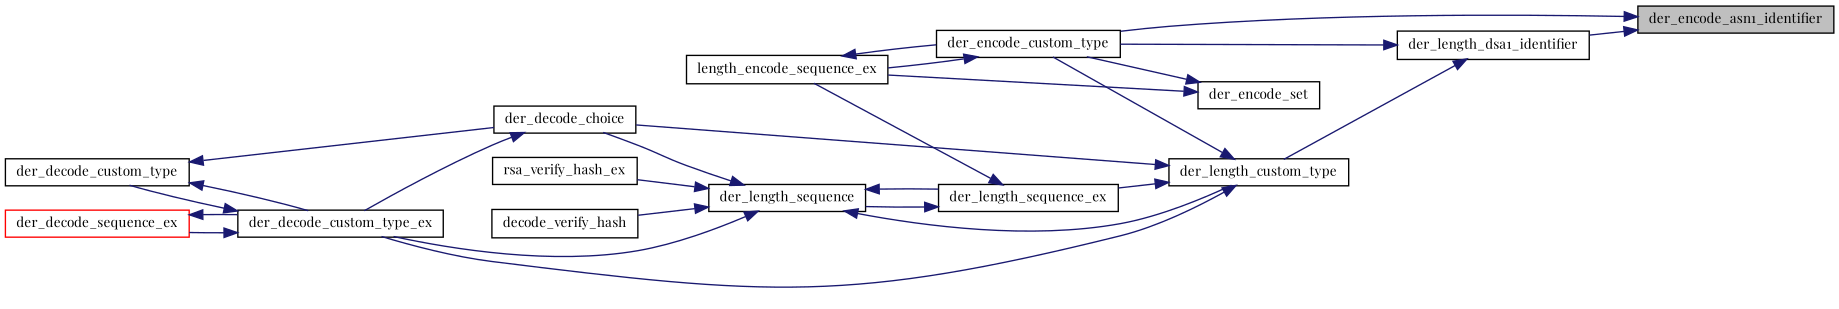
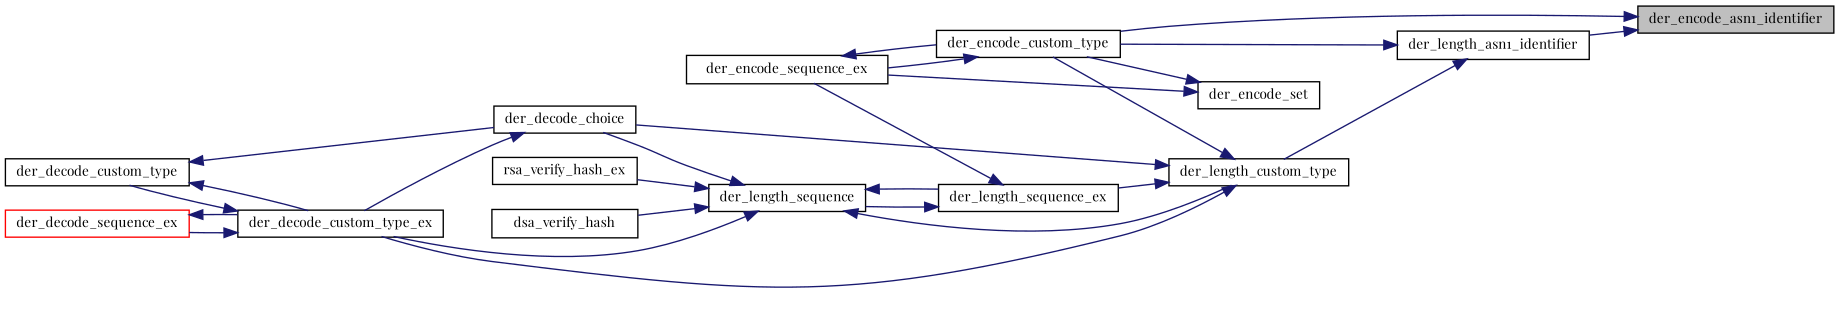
node "der_length_dsa1_identifier": label "der_length_dsa1_identifier" -> "der_length_asn1_identifier"
node "length_encode_sequence_ex": label "length_encode_sequence_ex" -> "der_encode_sequence_ex"
node "decode_verify_hash": label "decode_verify_hash" -> "dsa_verify_hash"
